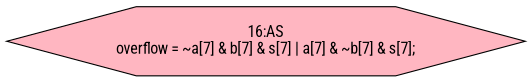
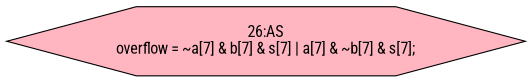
node "16:AS overflow = ~a[7] & b[7] & s[7] | a[7] & ~b[7] & s[7];": label "16:AS overflow = ~a[7] & b[7] & s[7] | a[7] & ~b[7] & s[7];" -> "26:AS overflow = ~a[7] & b[7] & s[7] | a[7] & ~b[7] & s[7];"
